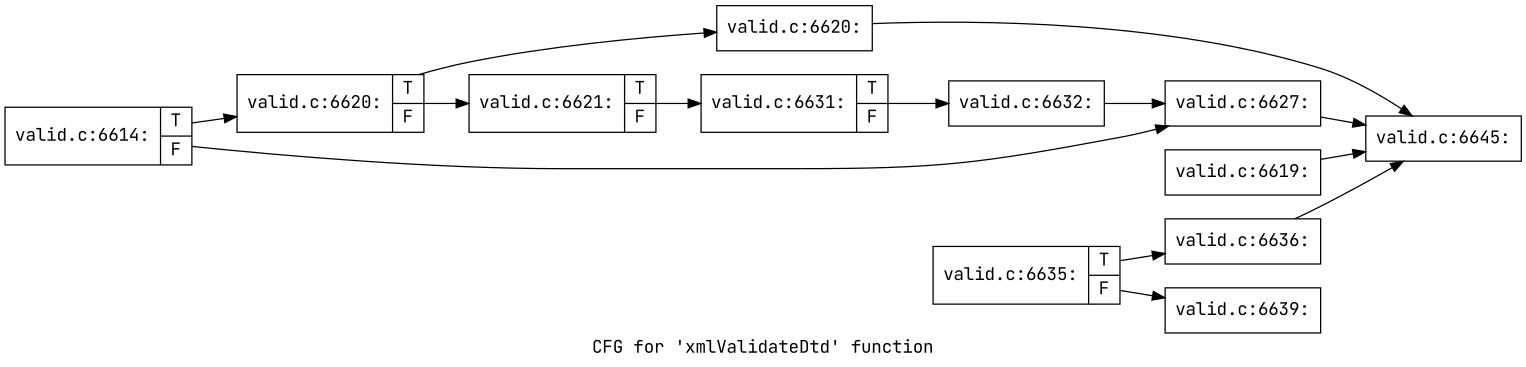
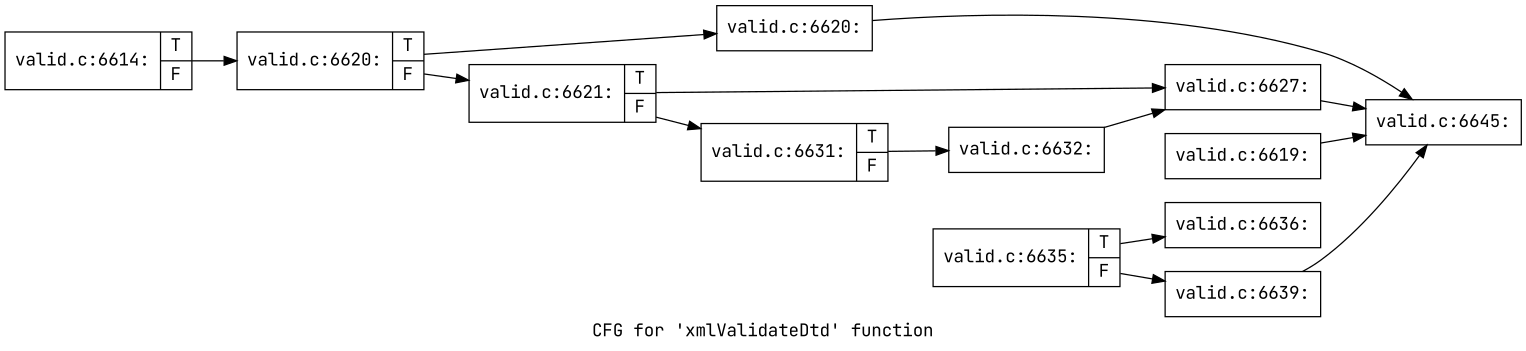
edge "valid.c:6614:" -> "valid.c:6627:": now "valid.c:6621:" -> "valid.c:6627:"
edge "valid.c:6636:" -> "valid.c:6645:": now "valid.c:6639:" -> "valid.c:6645:"
